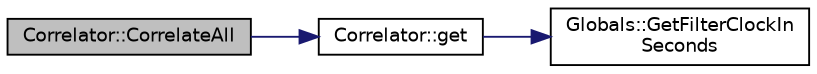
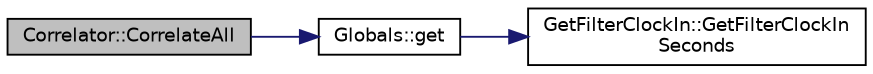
node "Correlator::get": label "Correlator::get" -> "Globals::get"
node "Globals::GetFilterClockIn Seconds": label "Globals::GetFilterClockIn Seconds" -> "GetFilterClockIn::GetFilterClockIn Seconds"
